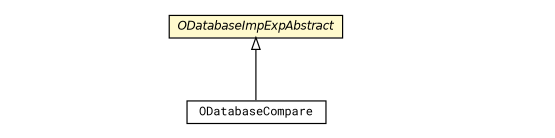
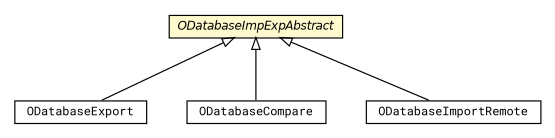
node "ODatabaseExport": added
node "ODatabaseImportRemote": added
